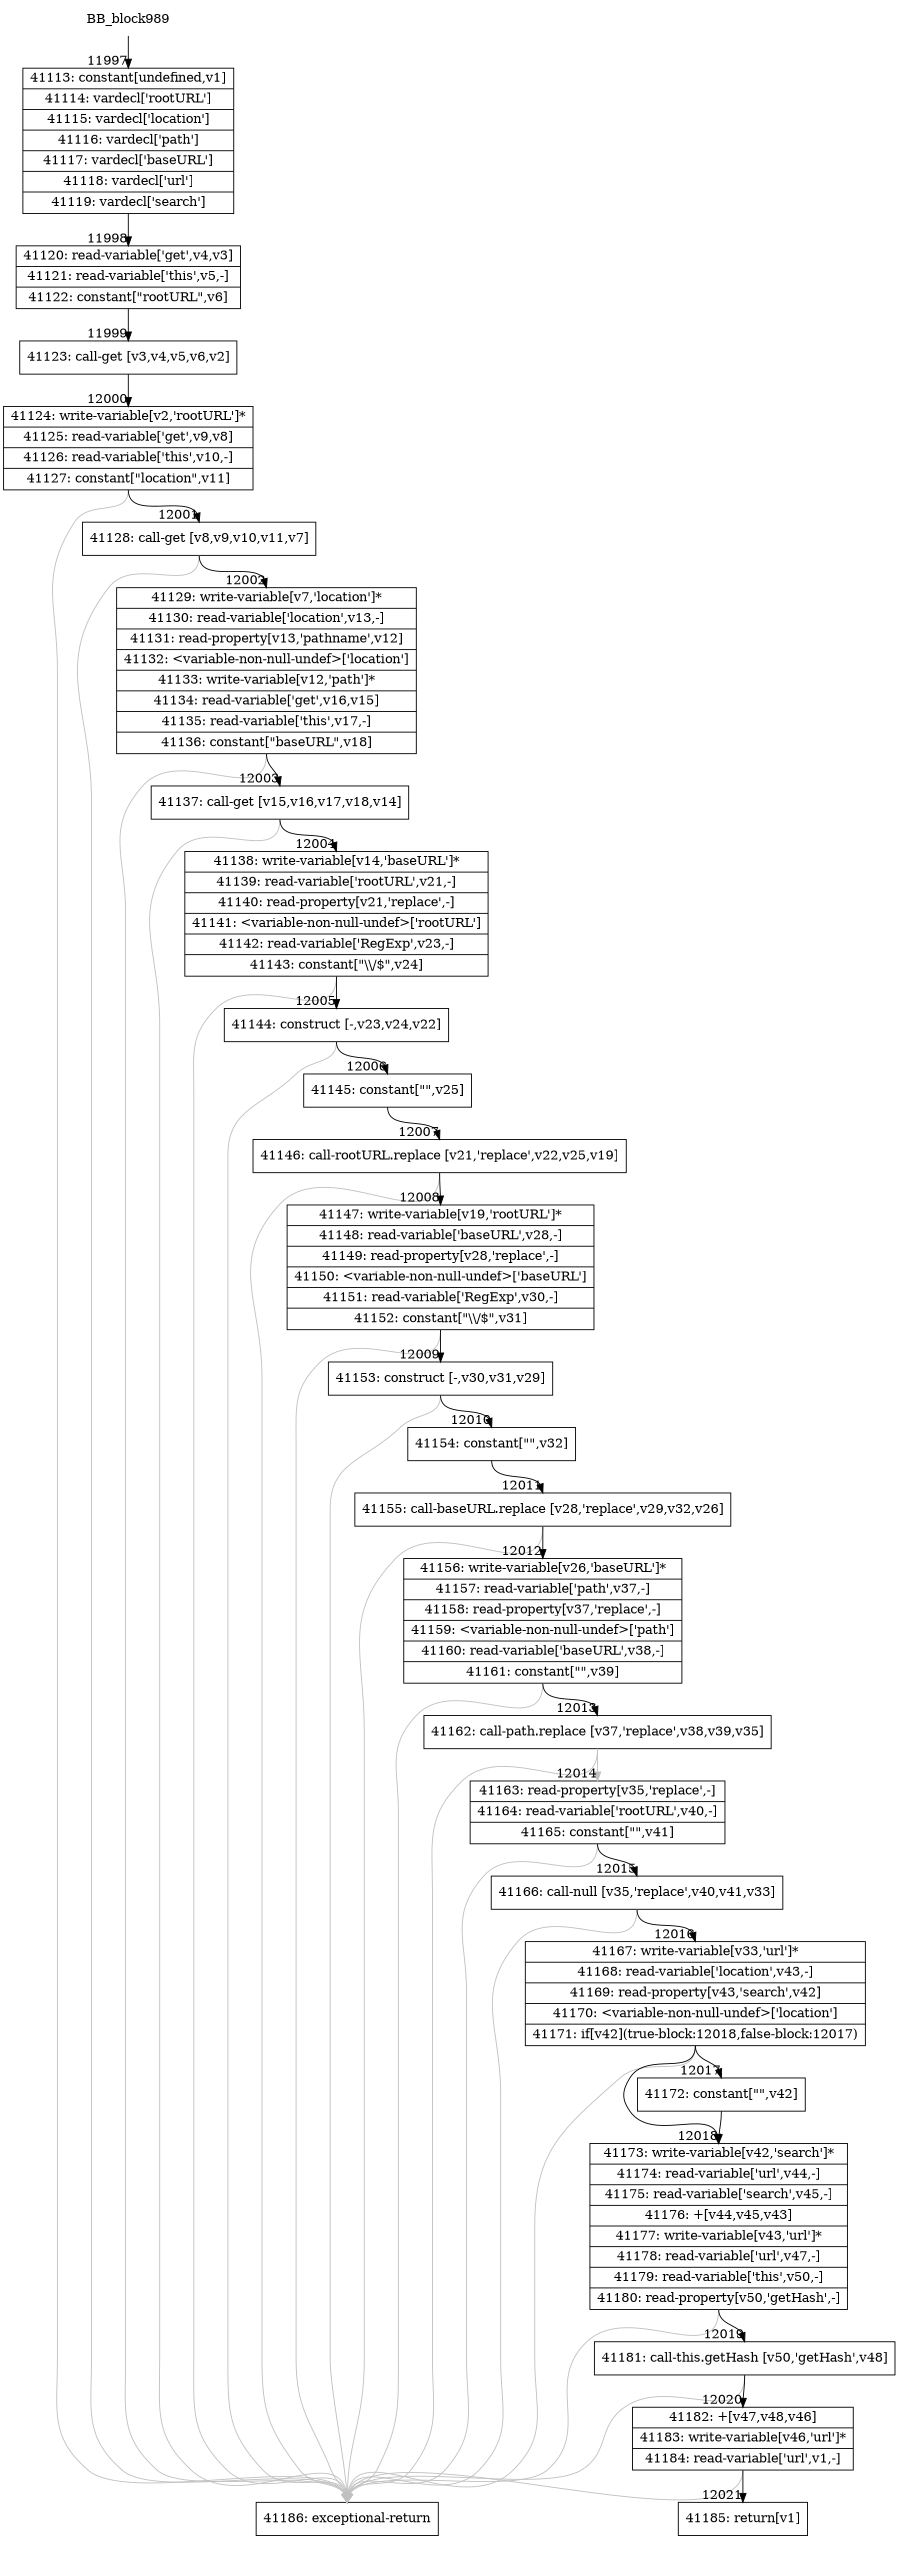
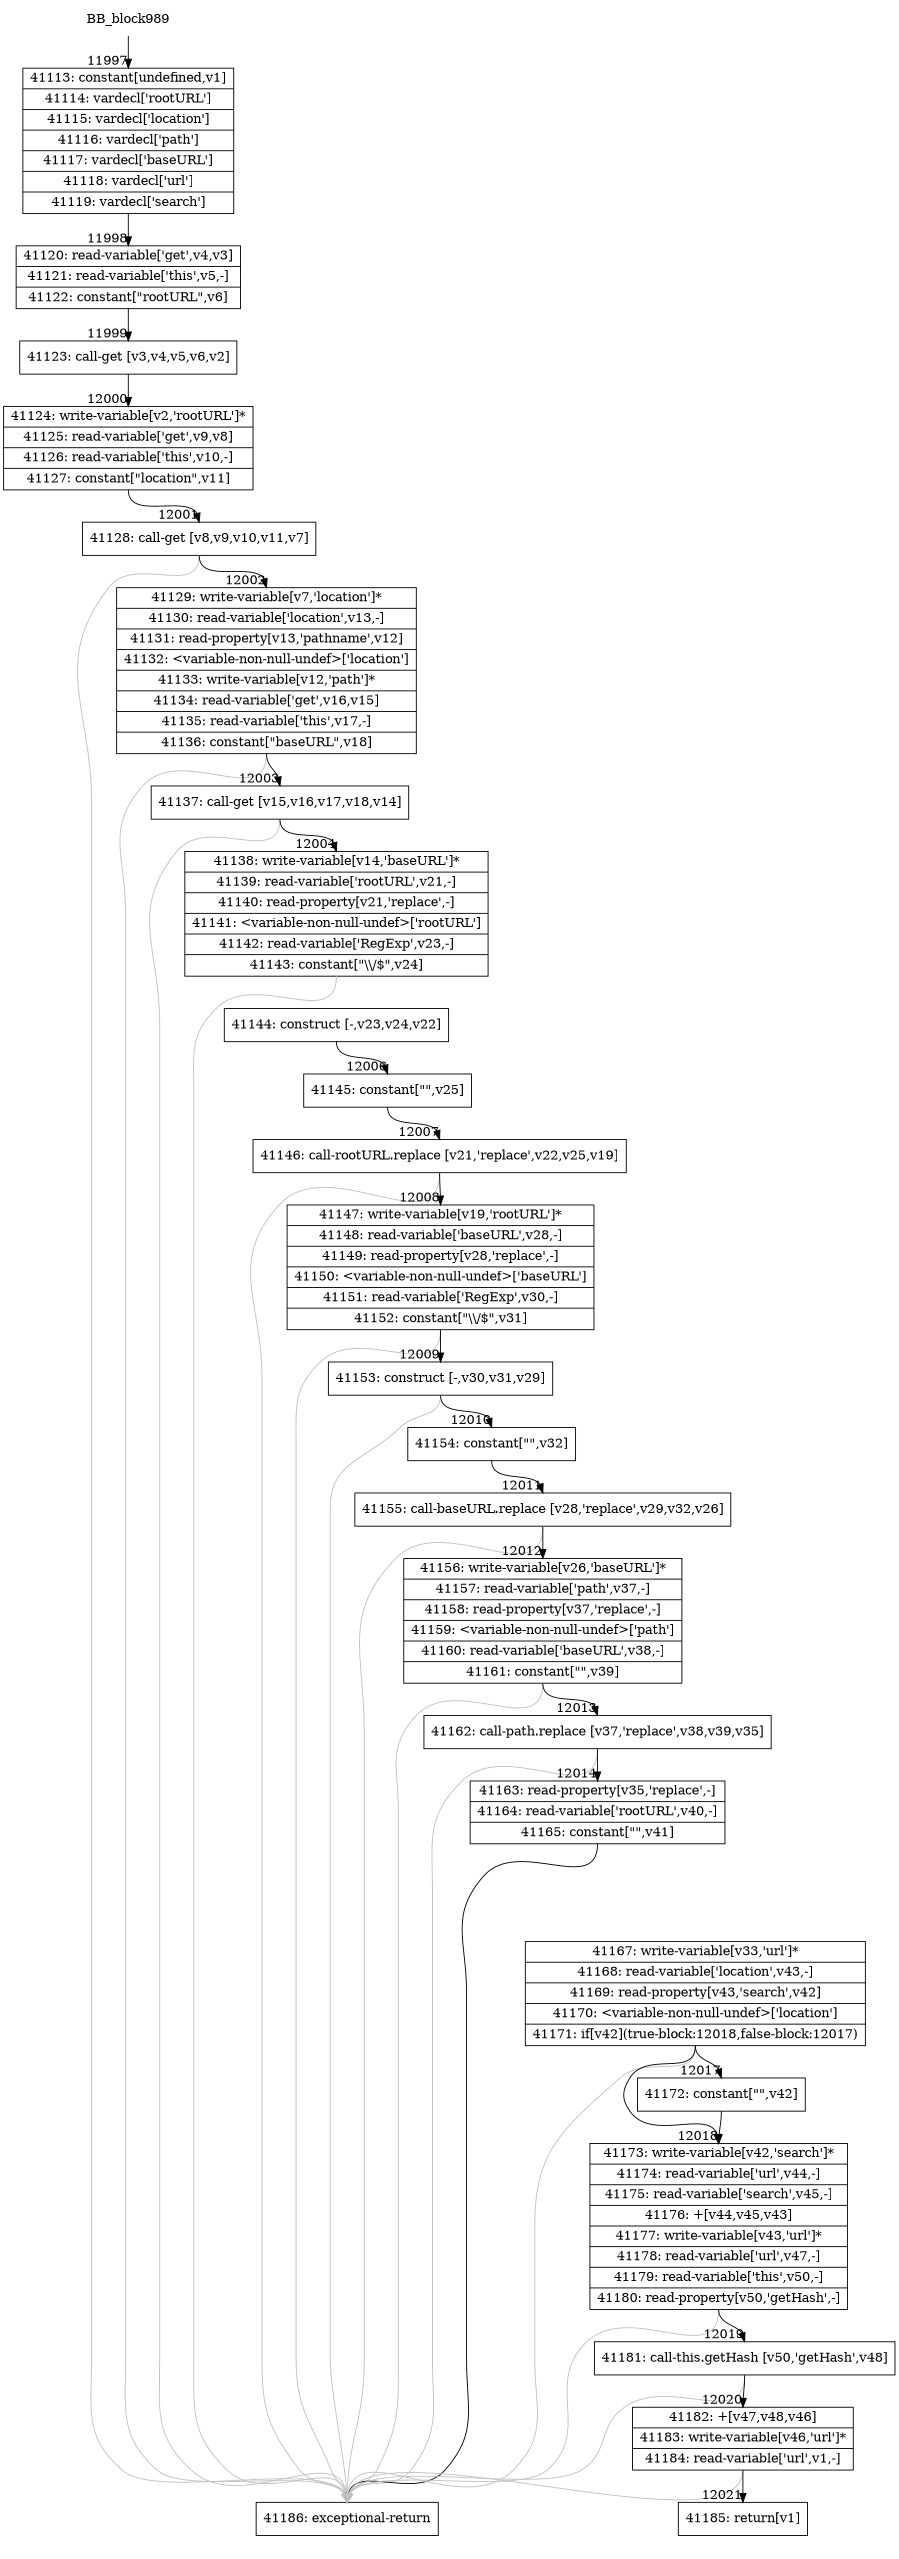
edge "41138: write-variable[v14,'baseURL']*" -> "41144: construct [-,v23,v24,v22]": removed
edge "41124: write-variable[v2,'rootURL']*" -> "41186: exceptional-return": removed
edge "41162: call-path.replace [v37,'replace',v38,v39,v35]" -> "41163: read-property[v35,'replace',-]": color gray -> black
edge "41144: construct [-,v23,v24,v22]" -> "41186: exceptional-return": removed
node "41166: call-null [v35,'replace',v40,v41,v33]": removed
edge "41163: read-property[v35,'replace',-]" -> "41186: exceptional-return": color gray -> black
